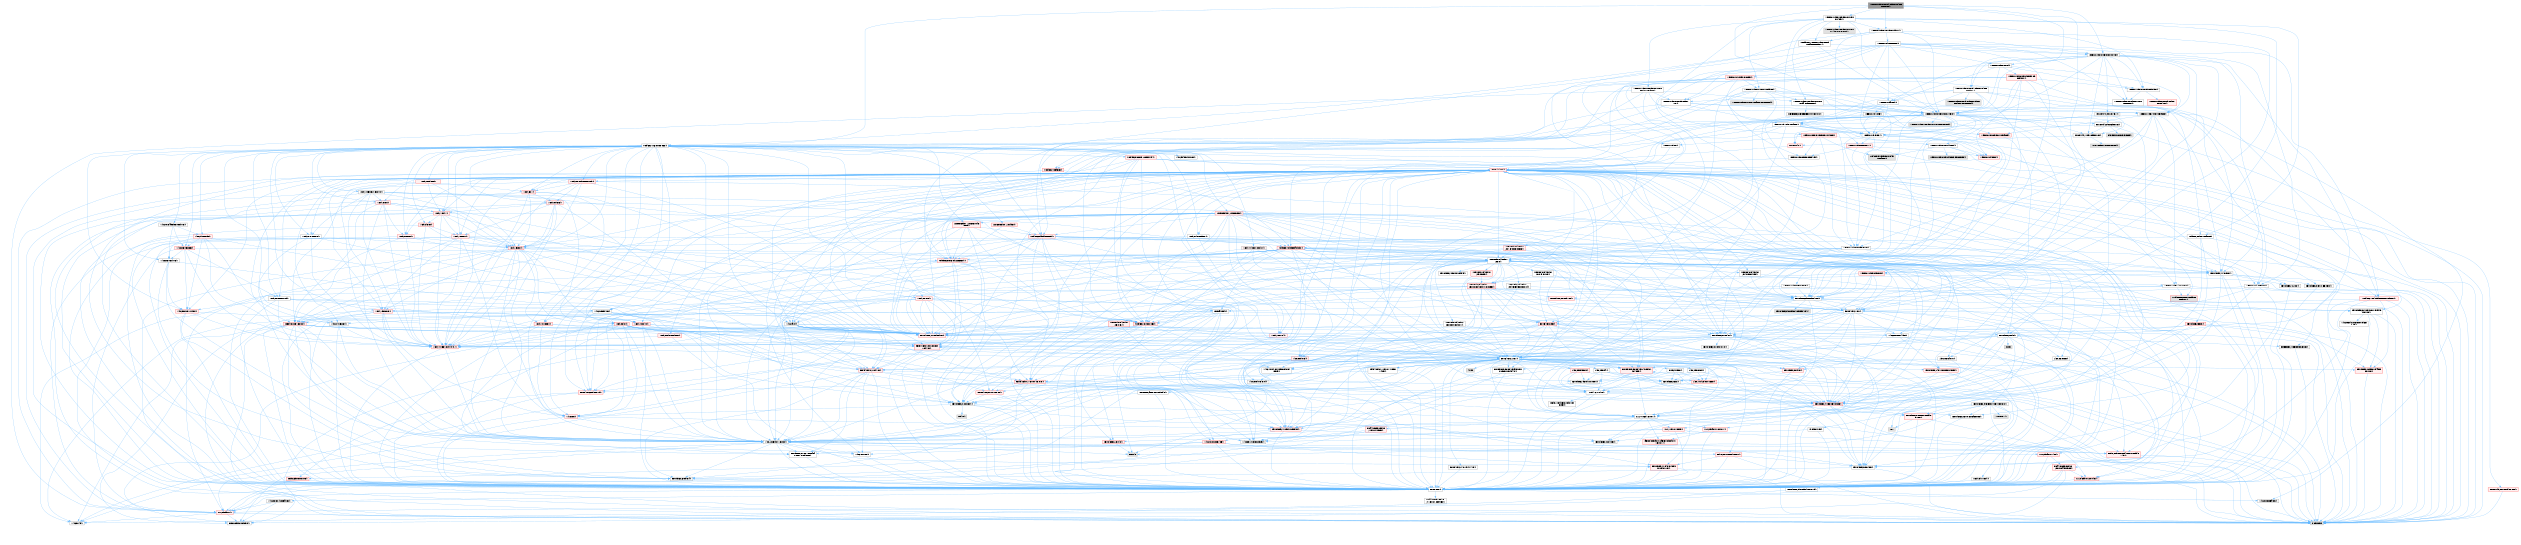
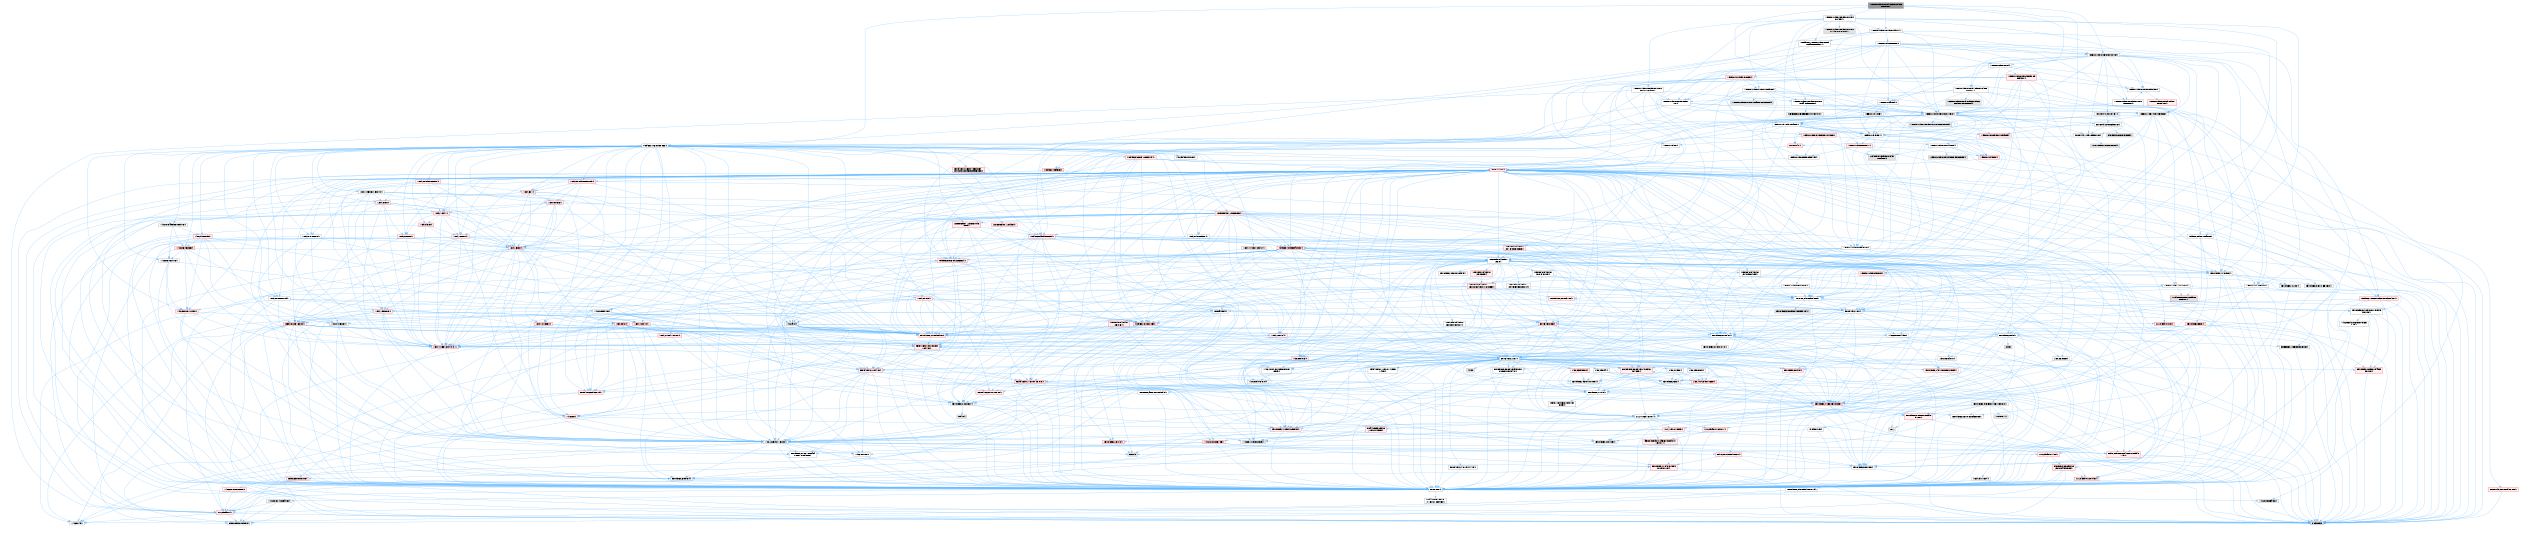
edge "Interfaces/MetasoundFrontend InterfaceRegistry.h" -> "MetasoundFrontendDocument.h": now "Interfaces/MetasoundFrontend InterfaceRegistry.h" -> "MetasoundFrontendRegistry Key.h"
edge "MetasoundFrontendRegistries.h" -> "MetasoundFrontendDocument AccessPtr.h": reversed
node "Serialization/TestUndeclared ScriptStructObjectReferences.h": added
node "Math/IsPointer.h": label "Math/IsPointer.h" -> "Math/RandomStream.h"
edge "Internationalization /LocKeyFuncs.h" -> "Internationalization /TextLocalizationManager.h": reversed
node "Templates/SharedPointer.h": label "Templates/SharedPointer.h" -> "TextKey/SharedPointer.h"
node "UObject/WeakObjectPtrTemplates.h": label "UObject/WeakObjectPtrTemplates.h" -> "UObject/MetasoundFrontendRegistry.h"
node "HAL/PlatformTLS.h": added
edge "Misc/Guid.h" -> "Serialization/Structured Archive.h": now "Containers/UnrealString.h" -> "Serialization/Structured Archive.h"
edge "Misc/Timespan.h" -> "Math/Interval.h": added
node "Math/ScalarRegister.h": label "Math/ScalarRegister.h" -> "Math/UnrealMemory.h"
node "Tuple/IsHeap.h": label "Tuple/IsHeap.h" -> "Algo/IsHeap.h"
node "Archive/Invoke.h": label "Archive/Invoke.h" -> "Templates/Invoke.h"
node "ProfilingDebugging /CpuProfilerTrace.h": label "ProfilingDebugging /CpuProfilerTrace.h" -> "SharedPointerTesting /CpuProfilerTrace.h"
node "Misc/ReverseIterate.h": added
